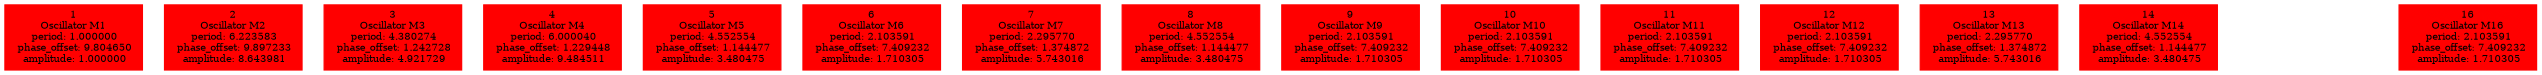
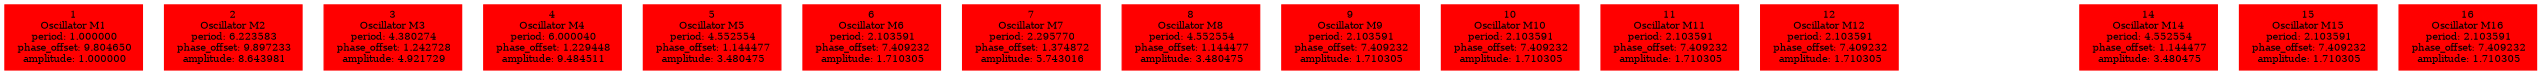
node "13": removed
node "15": added
